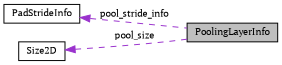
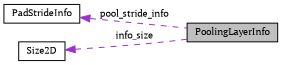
edge "PoolingLayerInfo" -> "Size2D": label " pool_size" -> " info_size"
